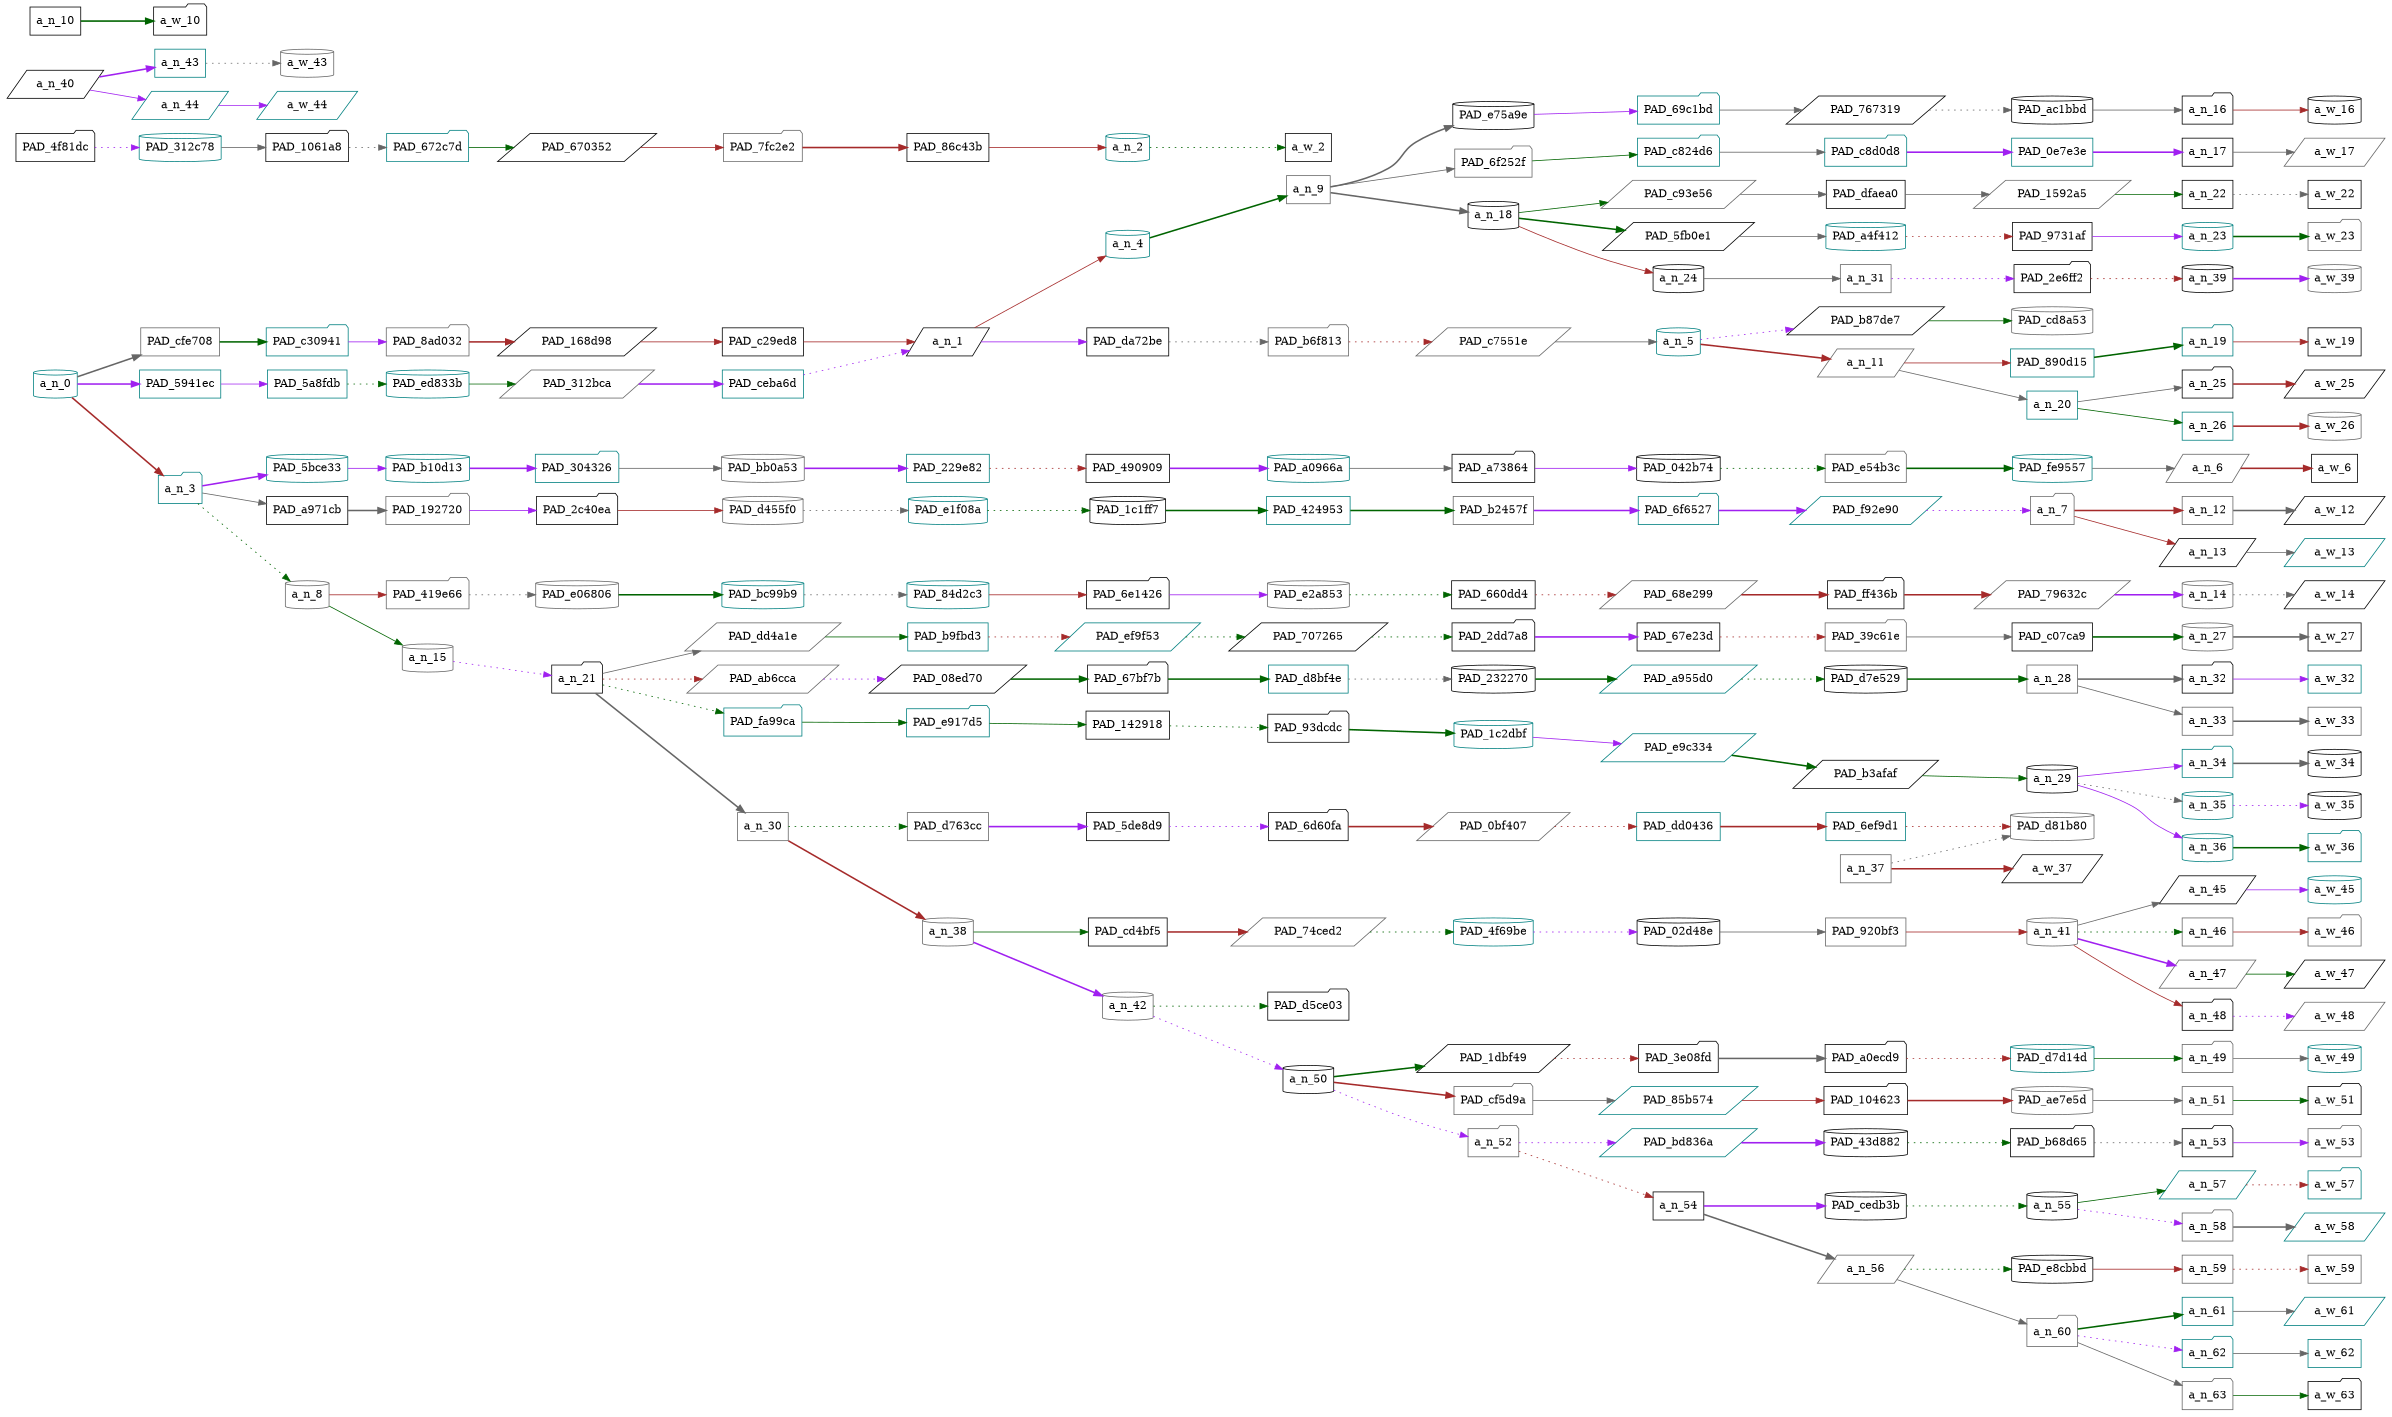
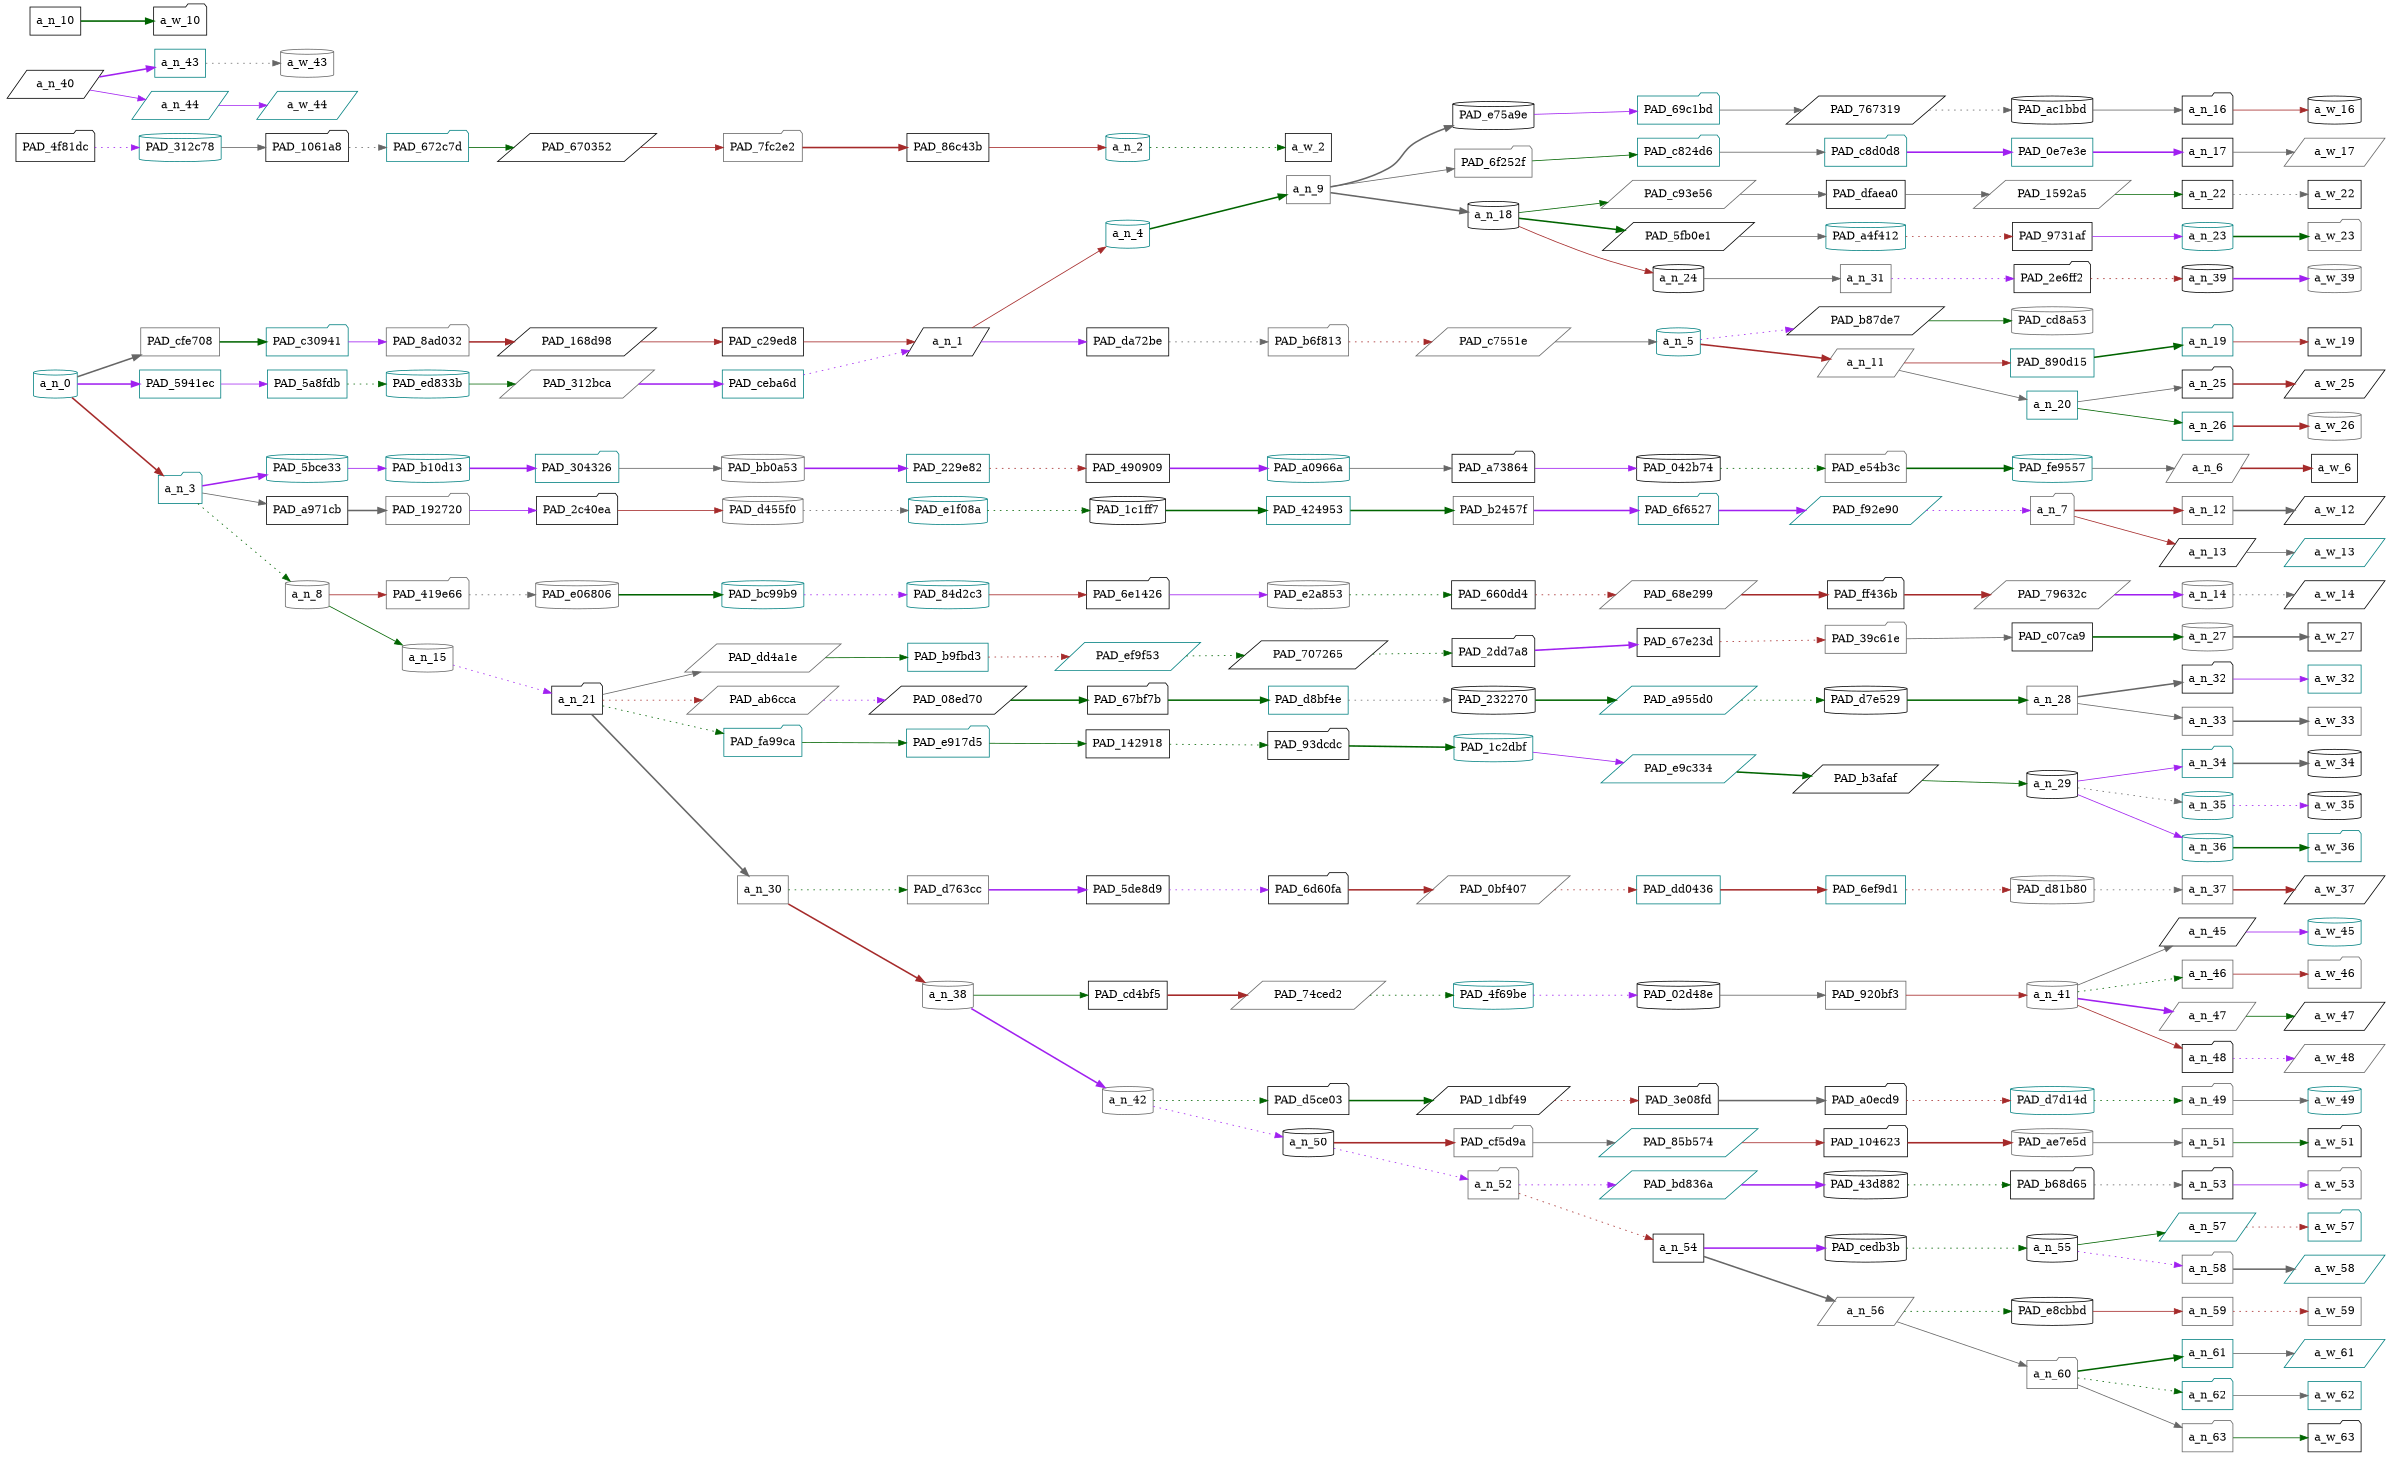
edge "PAD_bc99b9" -> "PAD_84d2c3": color gray40 -> purple
edge "a_n_37" -> "PAD_d81b80": reversed
edge "PAD_d7d14d" -> "a_n_49": style solid -> dotted
edge "a_n_50" -> "PAD_1dbf49": now "PAD_d5ce03" -> "PAD_1dbf49"
edge "a_n_60" -> "a_n_62": color purple -> darkgreen
